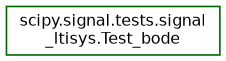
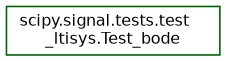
node "scipy.signal.tests.signal _ltisys.Test_bode": label "scipy.signal.tests.signal _ltisys.Test_bode" -> "scipy.signal.tests.test _ltisys.Test_bode"
